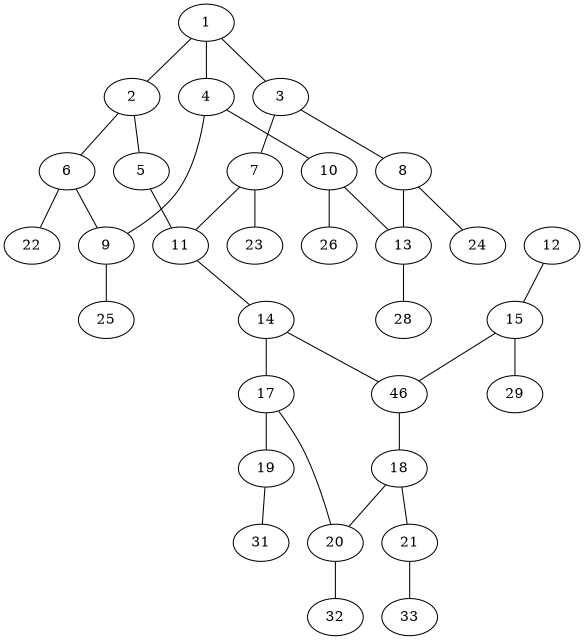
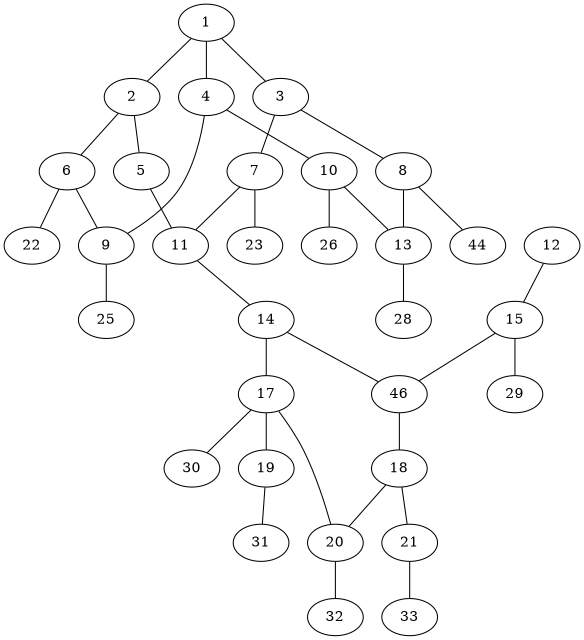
node "24": label "24" -> "44"
node "30": added
